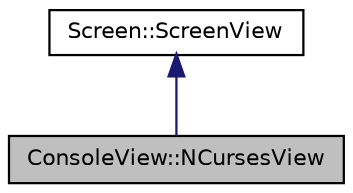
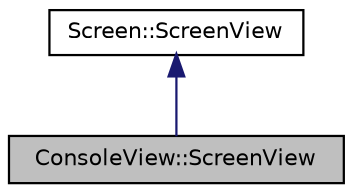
node "ConsoleView::NCursesView": label "ConsoleView::NCursesView" -> "ConsoleView::ScreenView"
